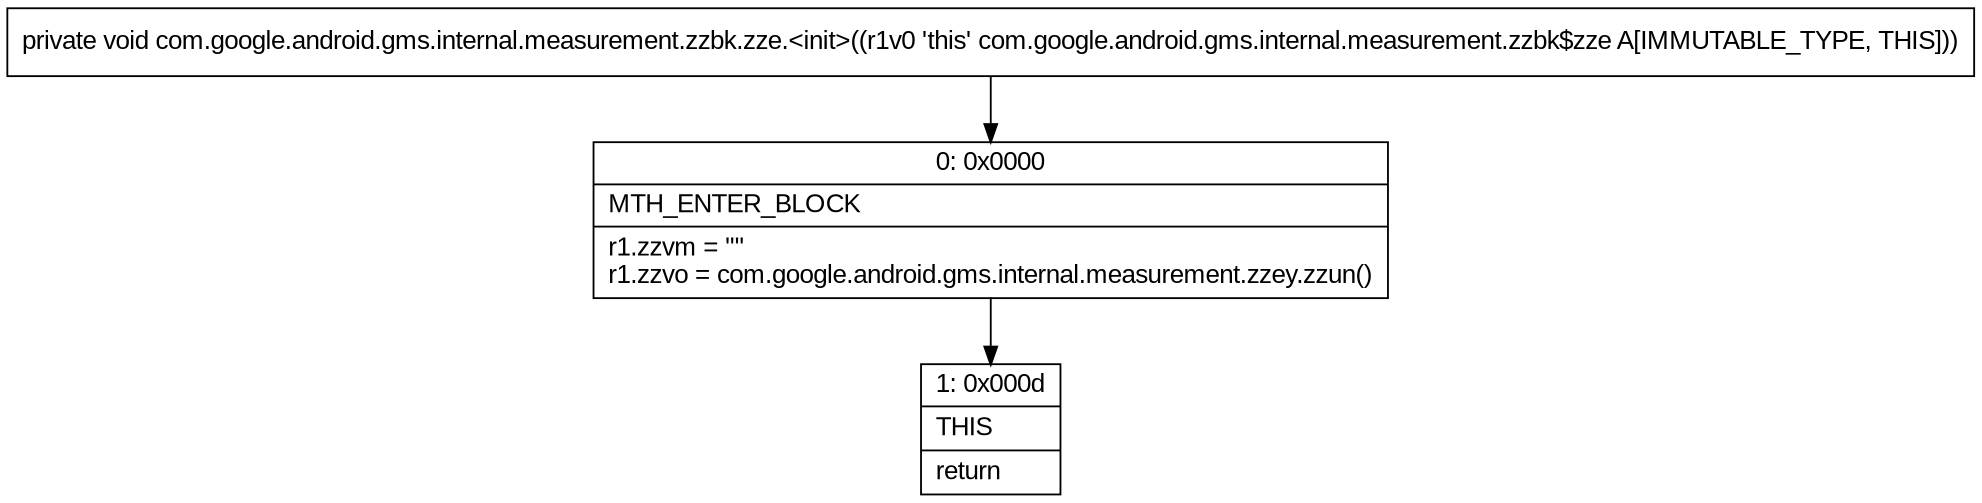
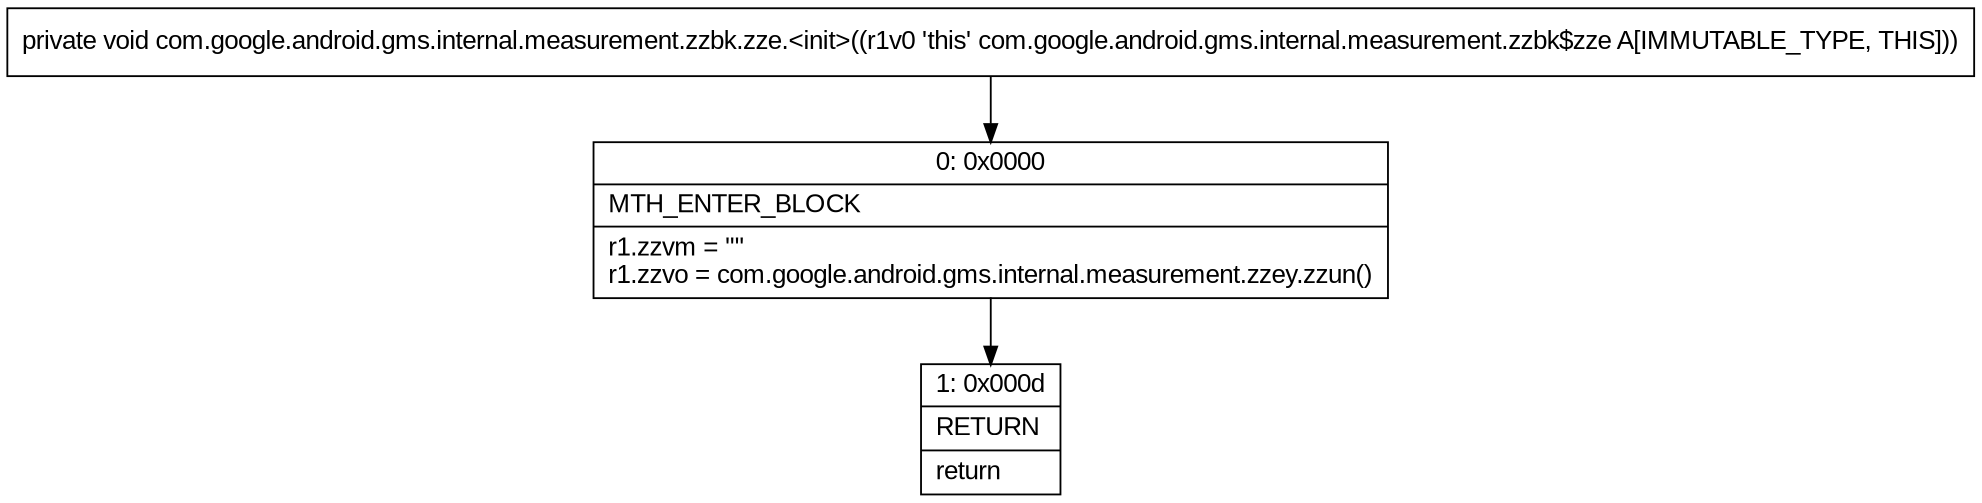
node "1: 0x000d": text "THIS" -> "RETURN"
